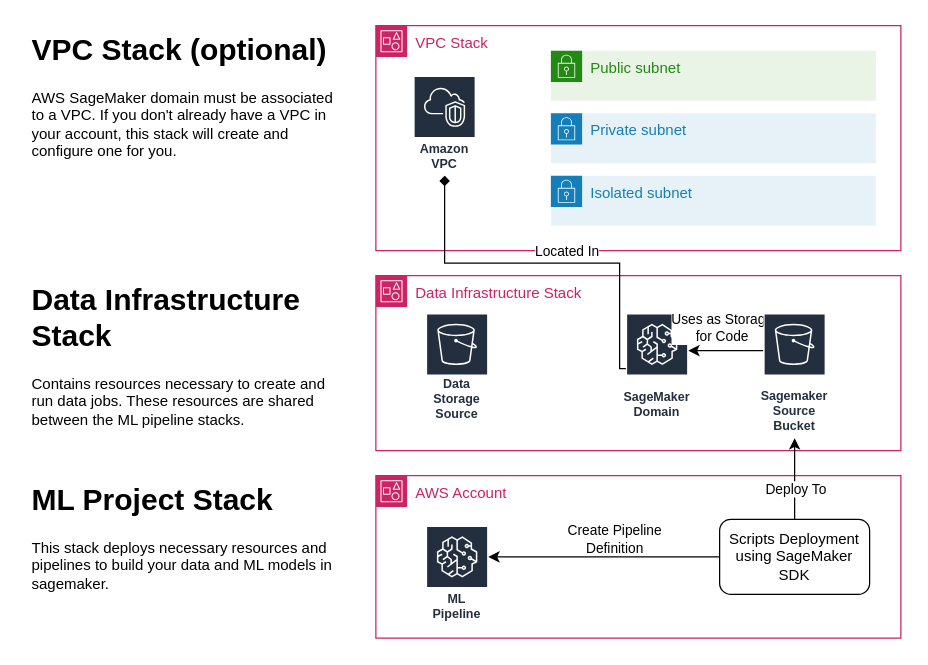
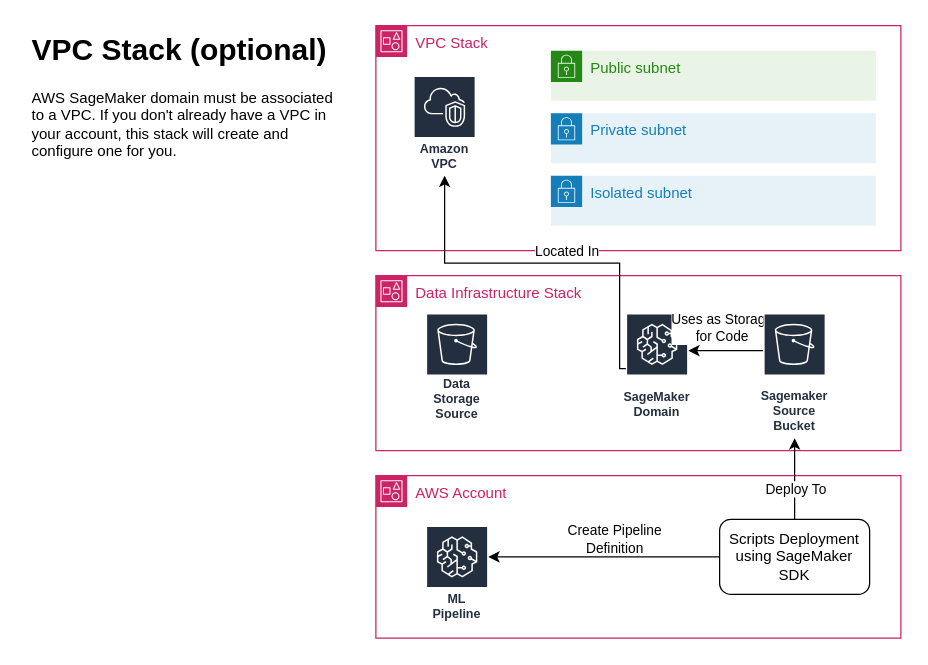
edge "SageMaker Domain" -> "Amazon VPC": arrowhead diamond -> classic
node "Data Infrastructure StackContains resources necessary to create and run data jobs. These resources are shared between the ML pipeline stacks.": removed
node "ML Project StackThis stack deploys necessary resources and pipelines to build your data and ML models in sagemaker.": removed
